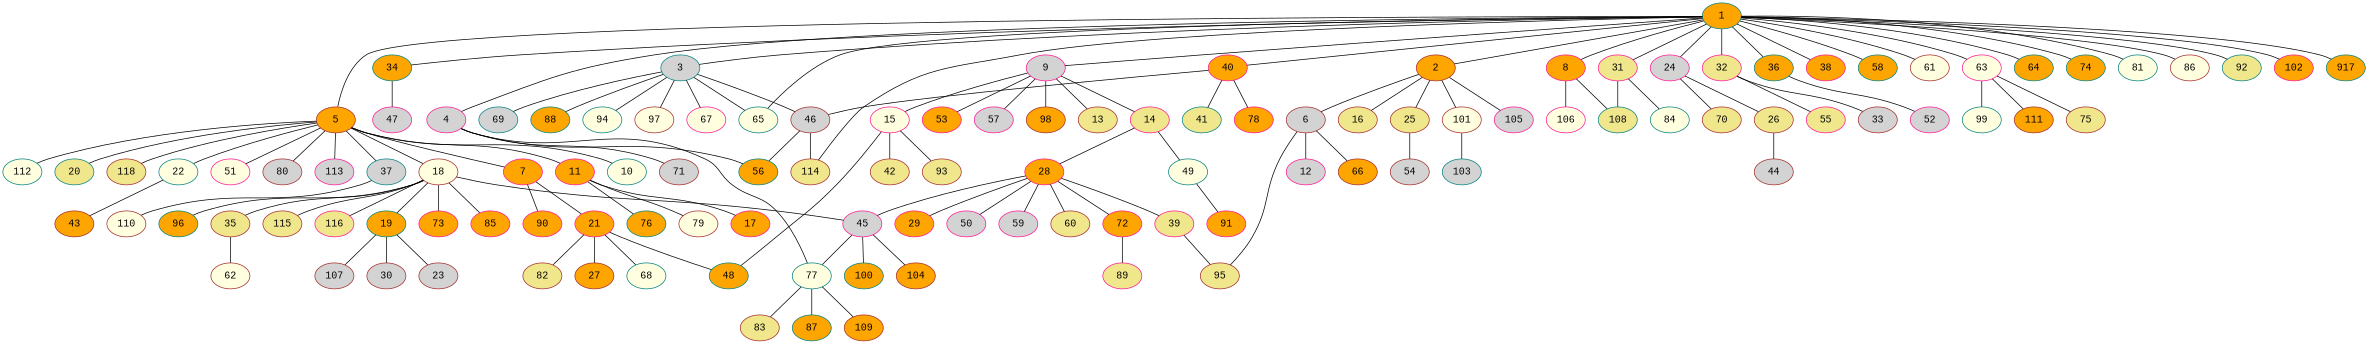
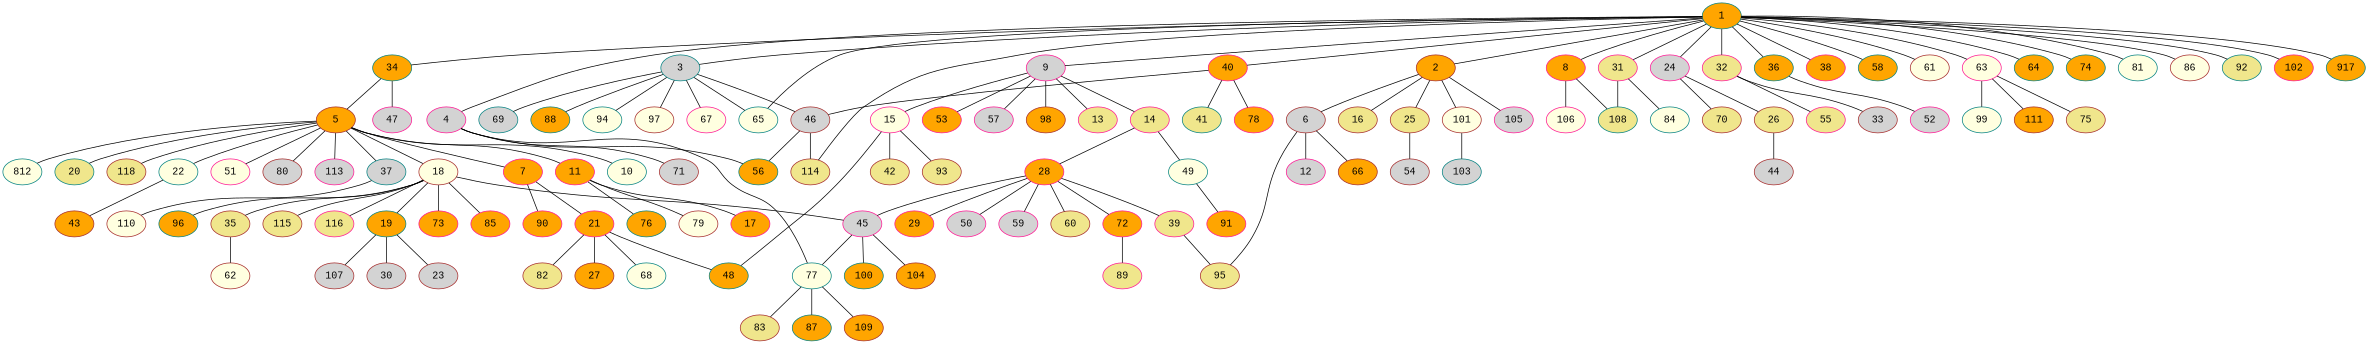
edge "1" -- "5": now "34" -- "5"
node "13": color brown -> deeppink
node "112": label "112" -> "812"
